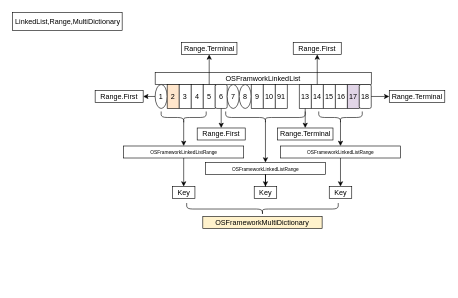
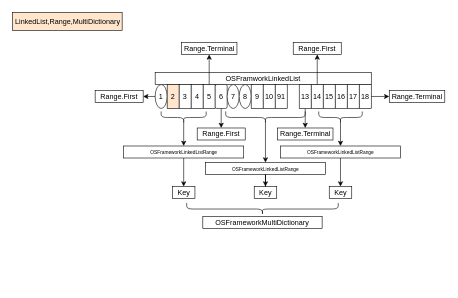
node "LinkedList,Range,MultiDictionary": fillcolor #ffffff -> #ffe6cc
node "17": fillcolor #e1d5e7 -> #ffffff
node "18": shape rounded rectangle -> rectangle
node "OSFrameworkMultiDictionary": fillcolor #fff2cc -> #ffffff
